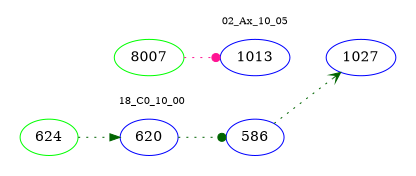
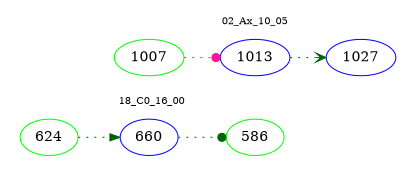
node "8007": label "8007" -> "1007"
cluster "18_C0_10_00": label "18_C0_10_00" -> "18_C0_16_00"
edge "586" -> "1027": now "1013" -> "1027"
node "620": label "620" -> "660"
node "586": color blue -> green
